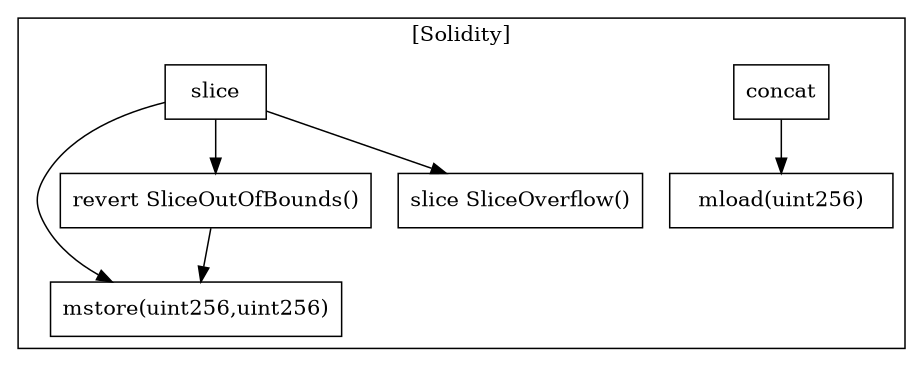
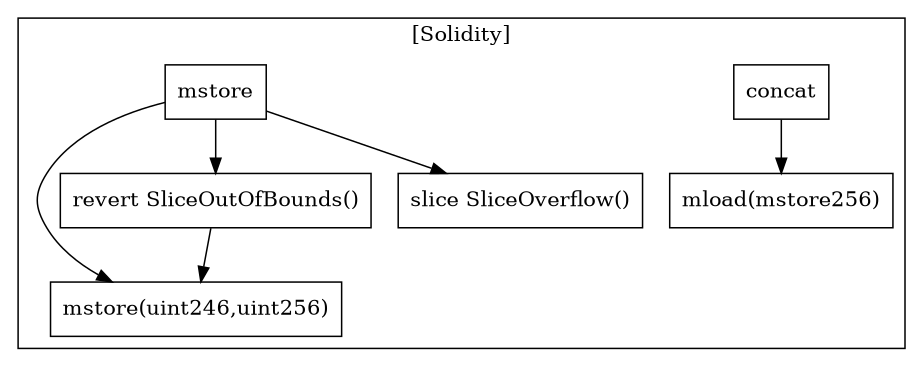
node "slice": label "slice" -> "mstore"
node "mload(uint256)": label "mload(uint256)" -> "mload(mstore256)"
node "mstore(uint256,uint256)": label "mstore(uint256,uint256)" -> "mstore(uint246,uint256)"
